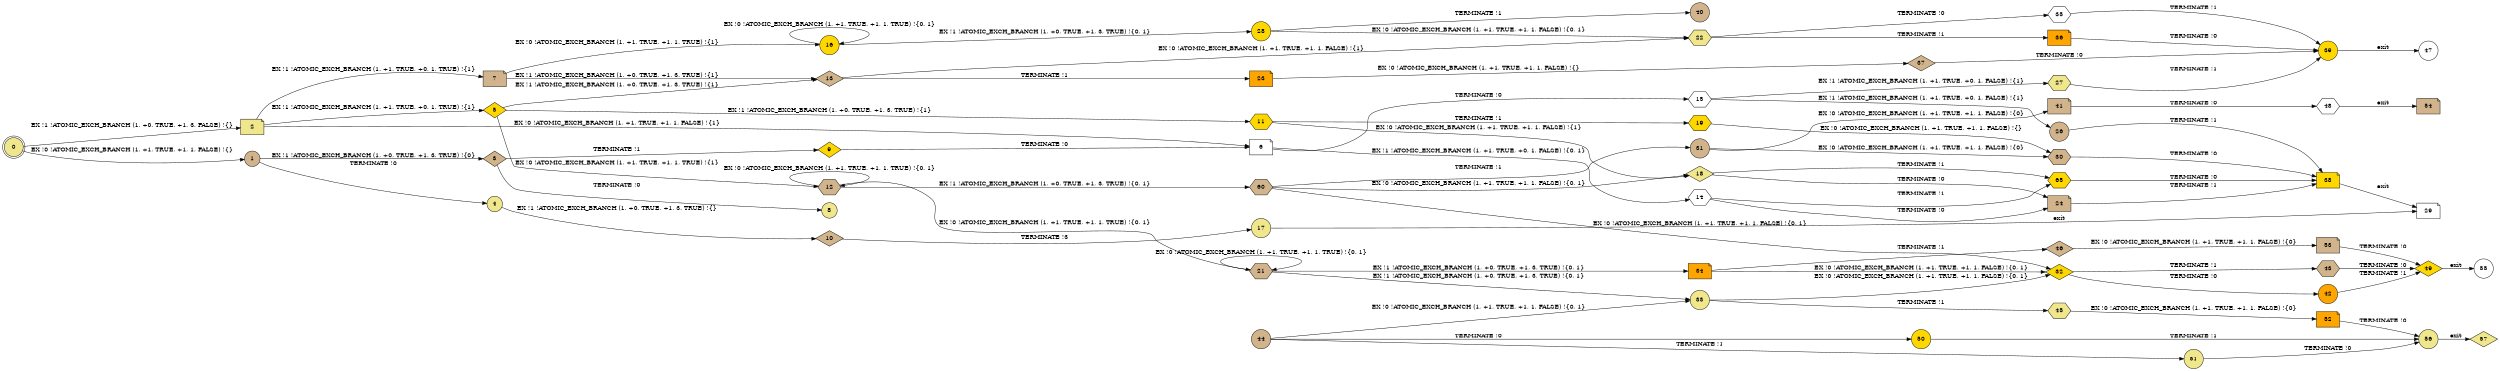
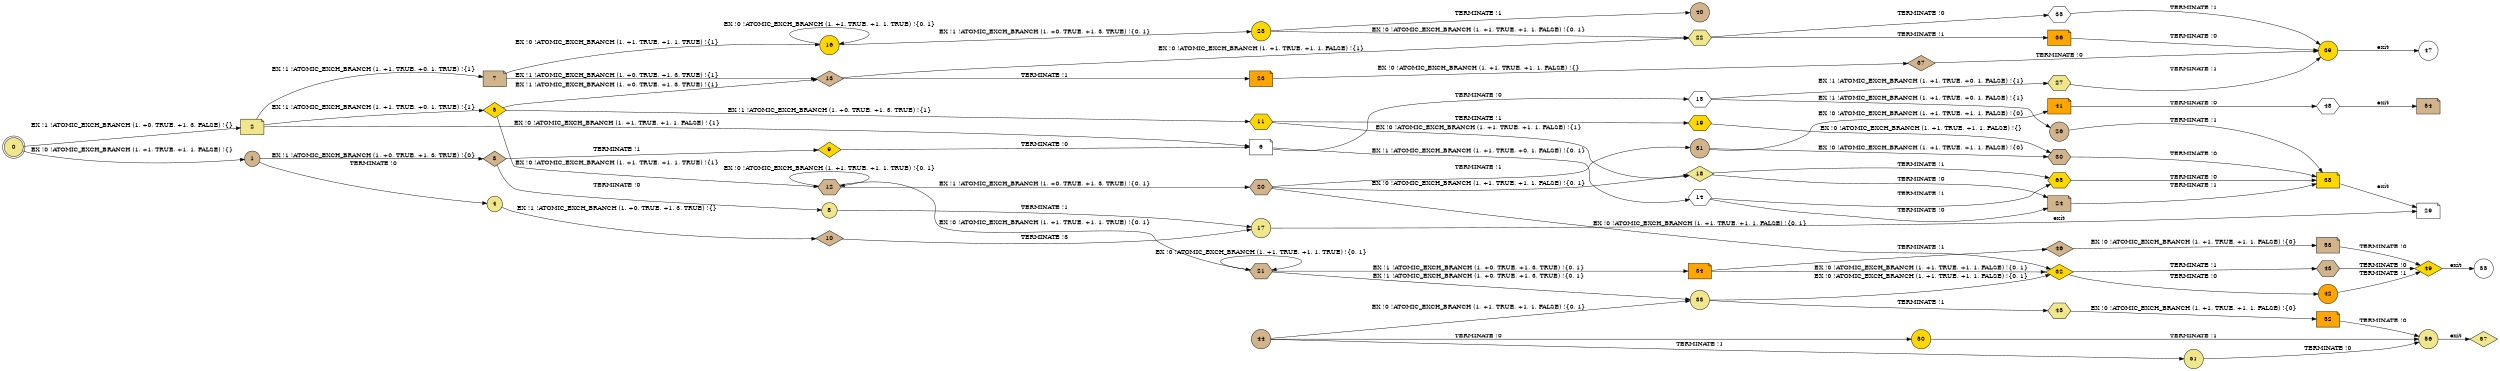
node "41": fillcolor tan -> orange
node "60": label "60" -> "20"
edge "8" -> "17": added, label "TERMINATE !1"
